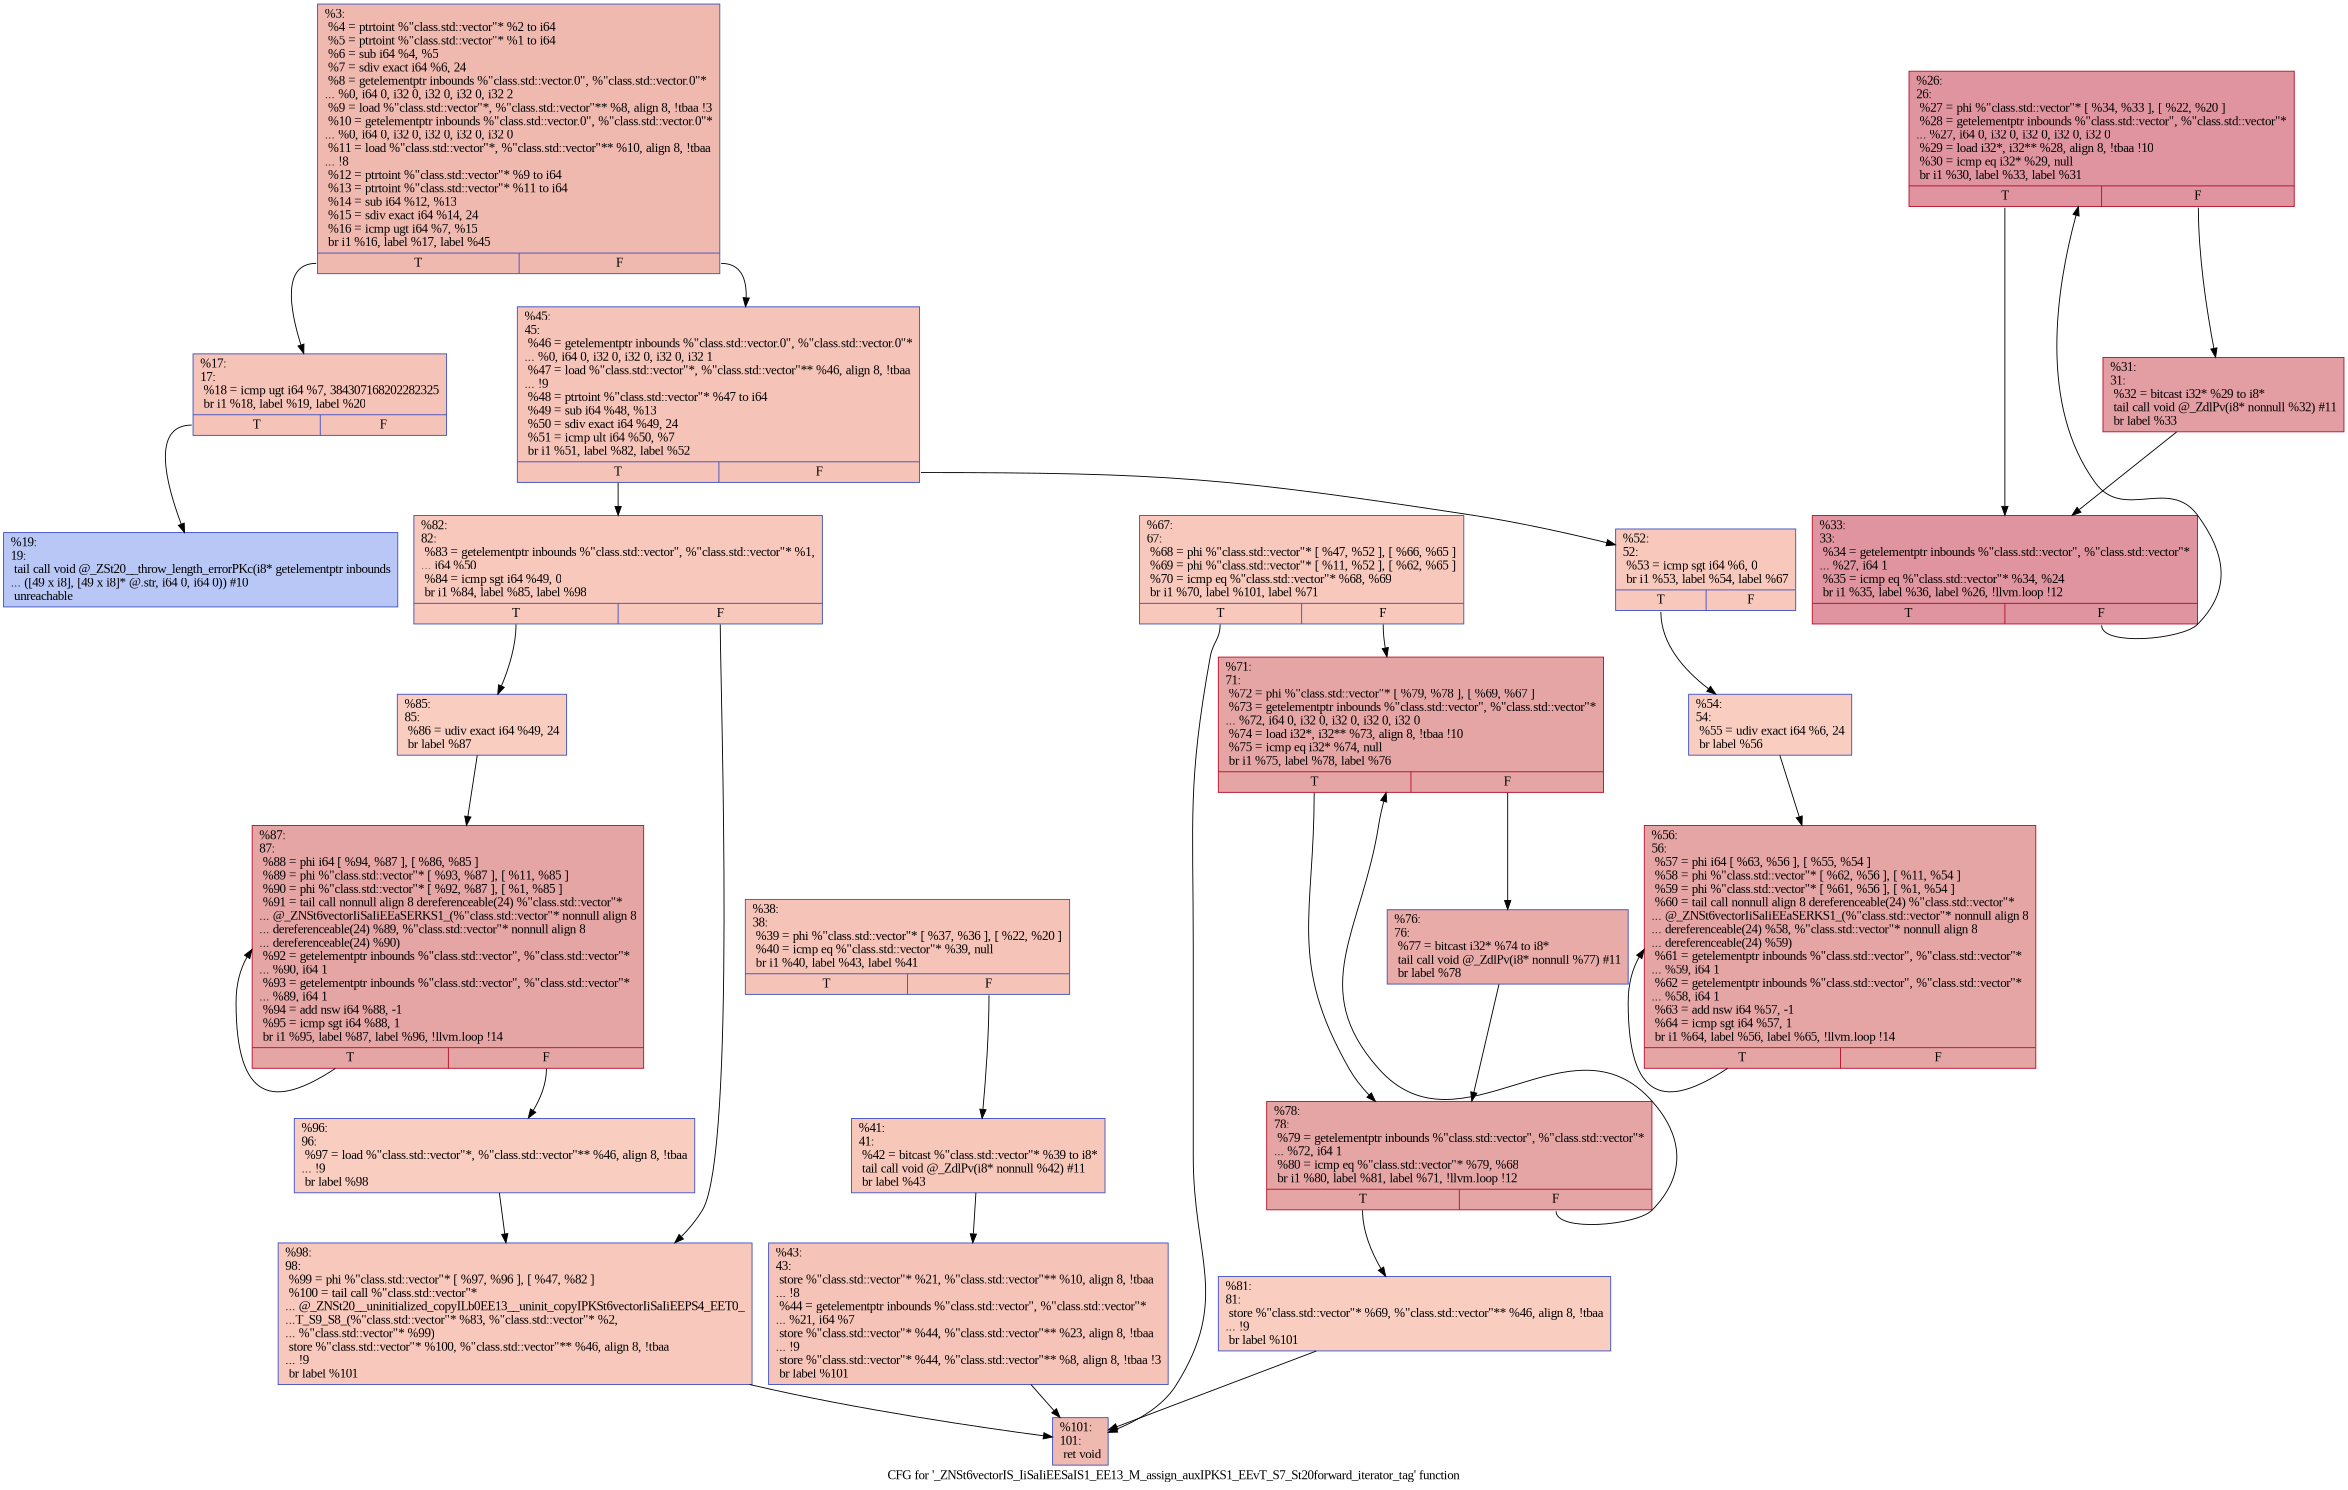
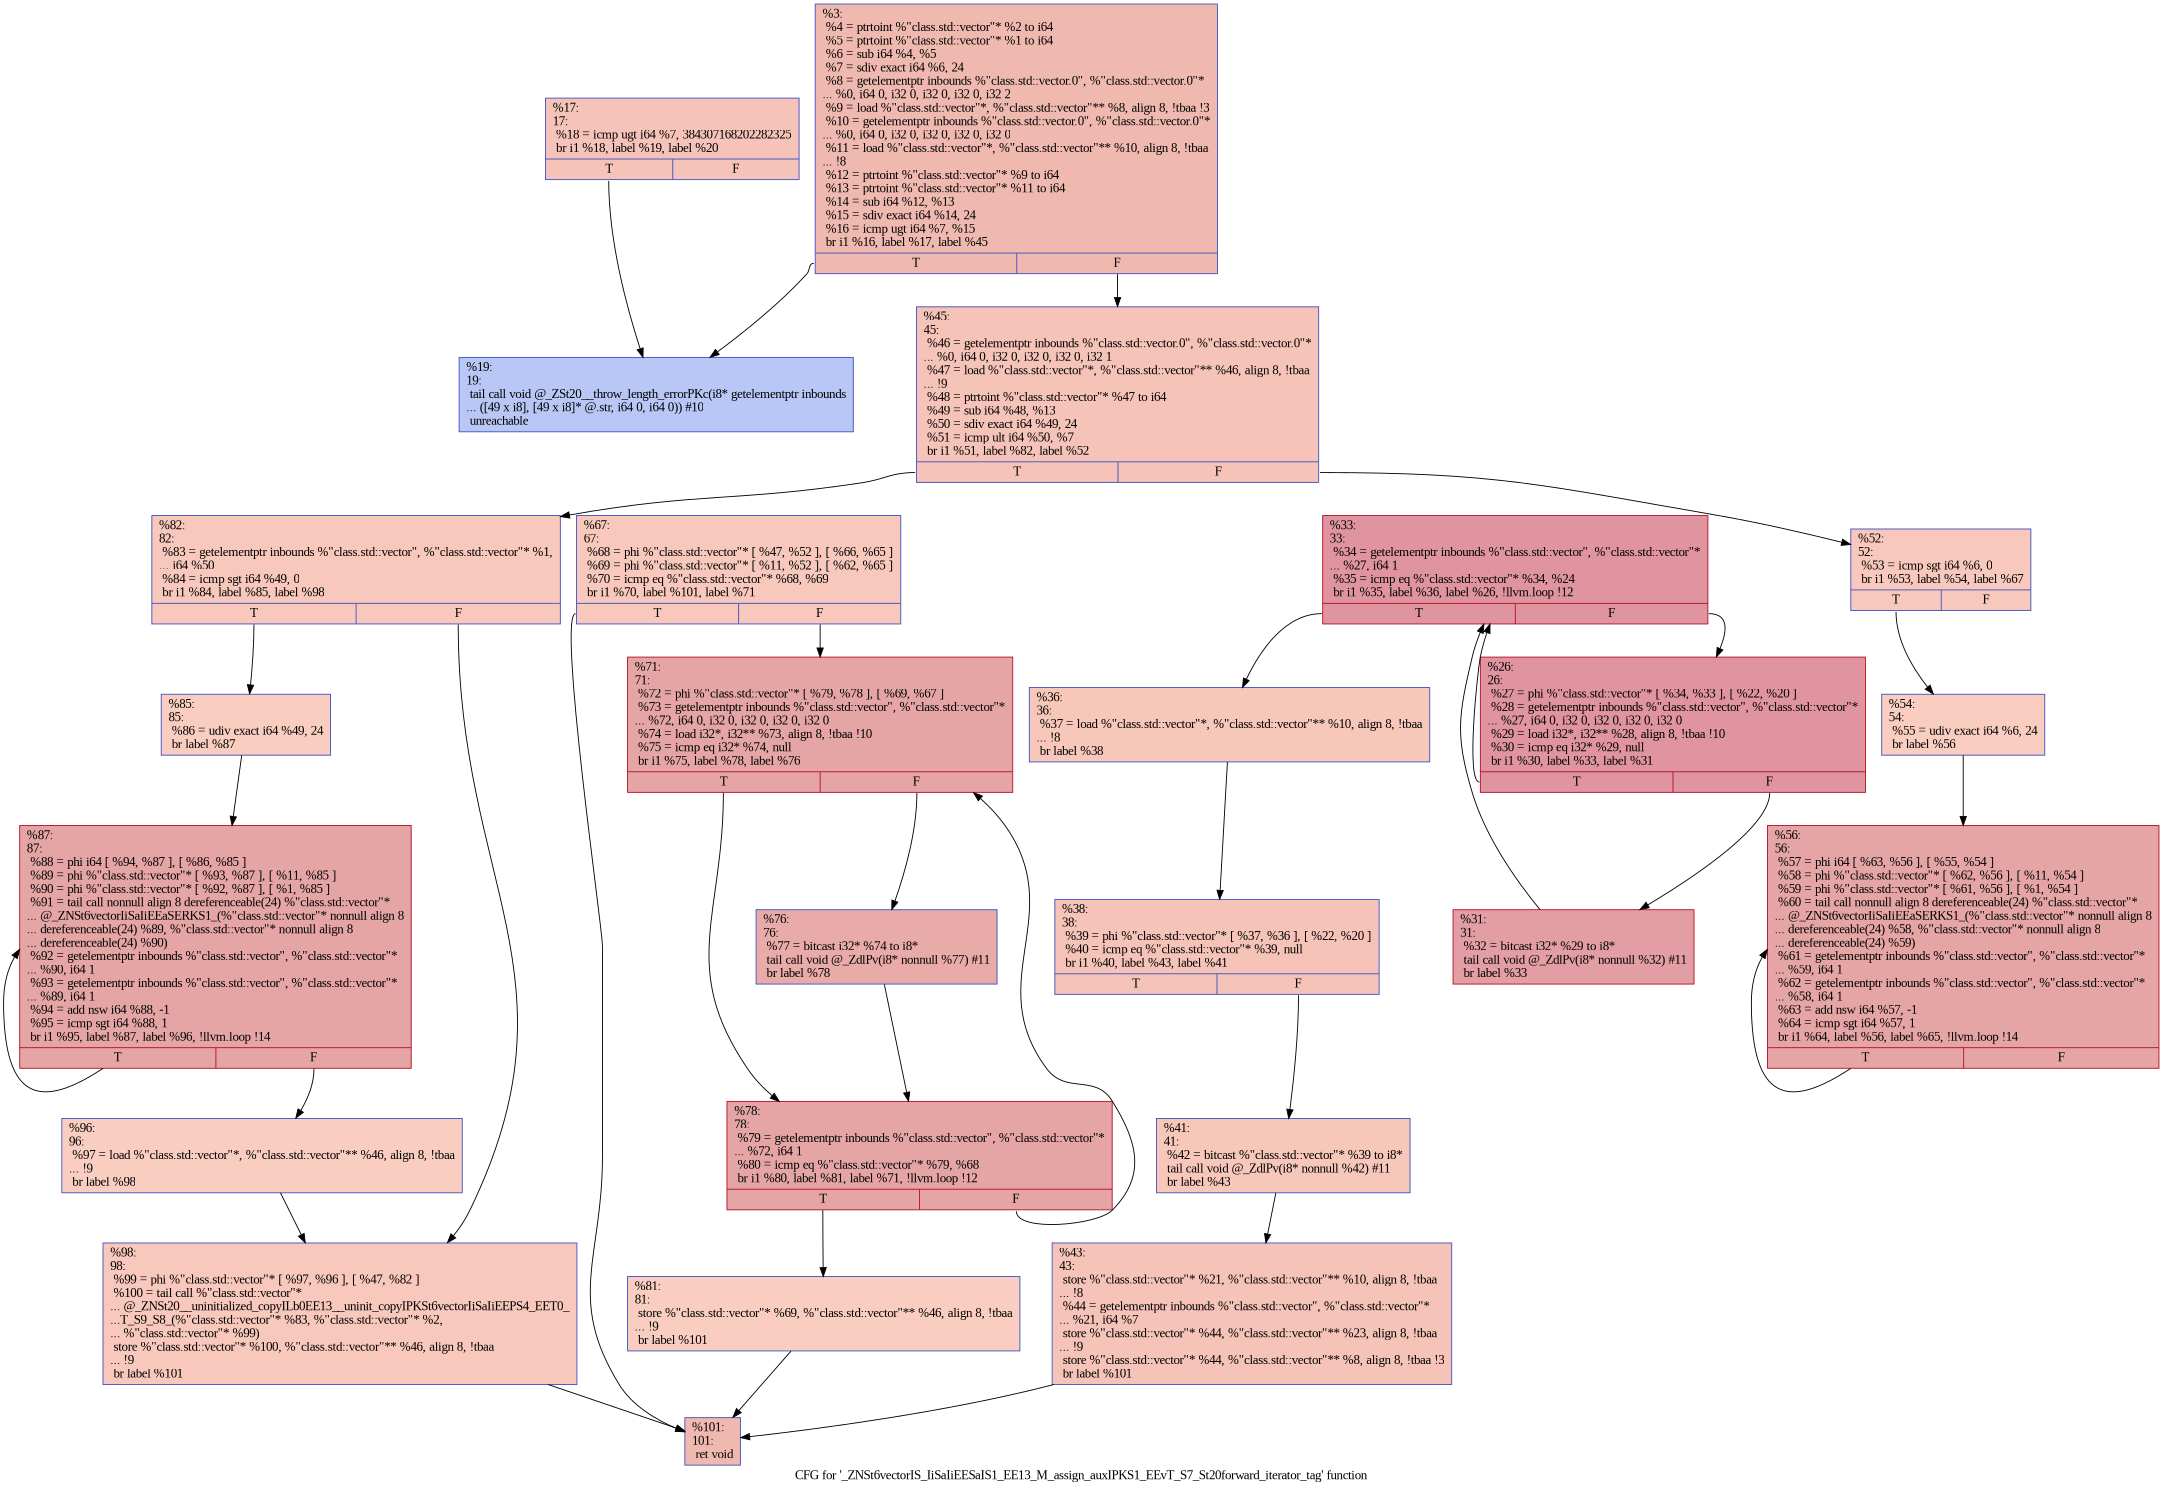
edge "%3:" -> "%17:": now "%3:" -> "%19:"
node "%36:": added
